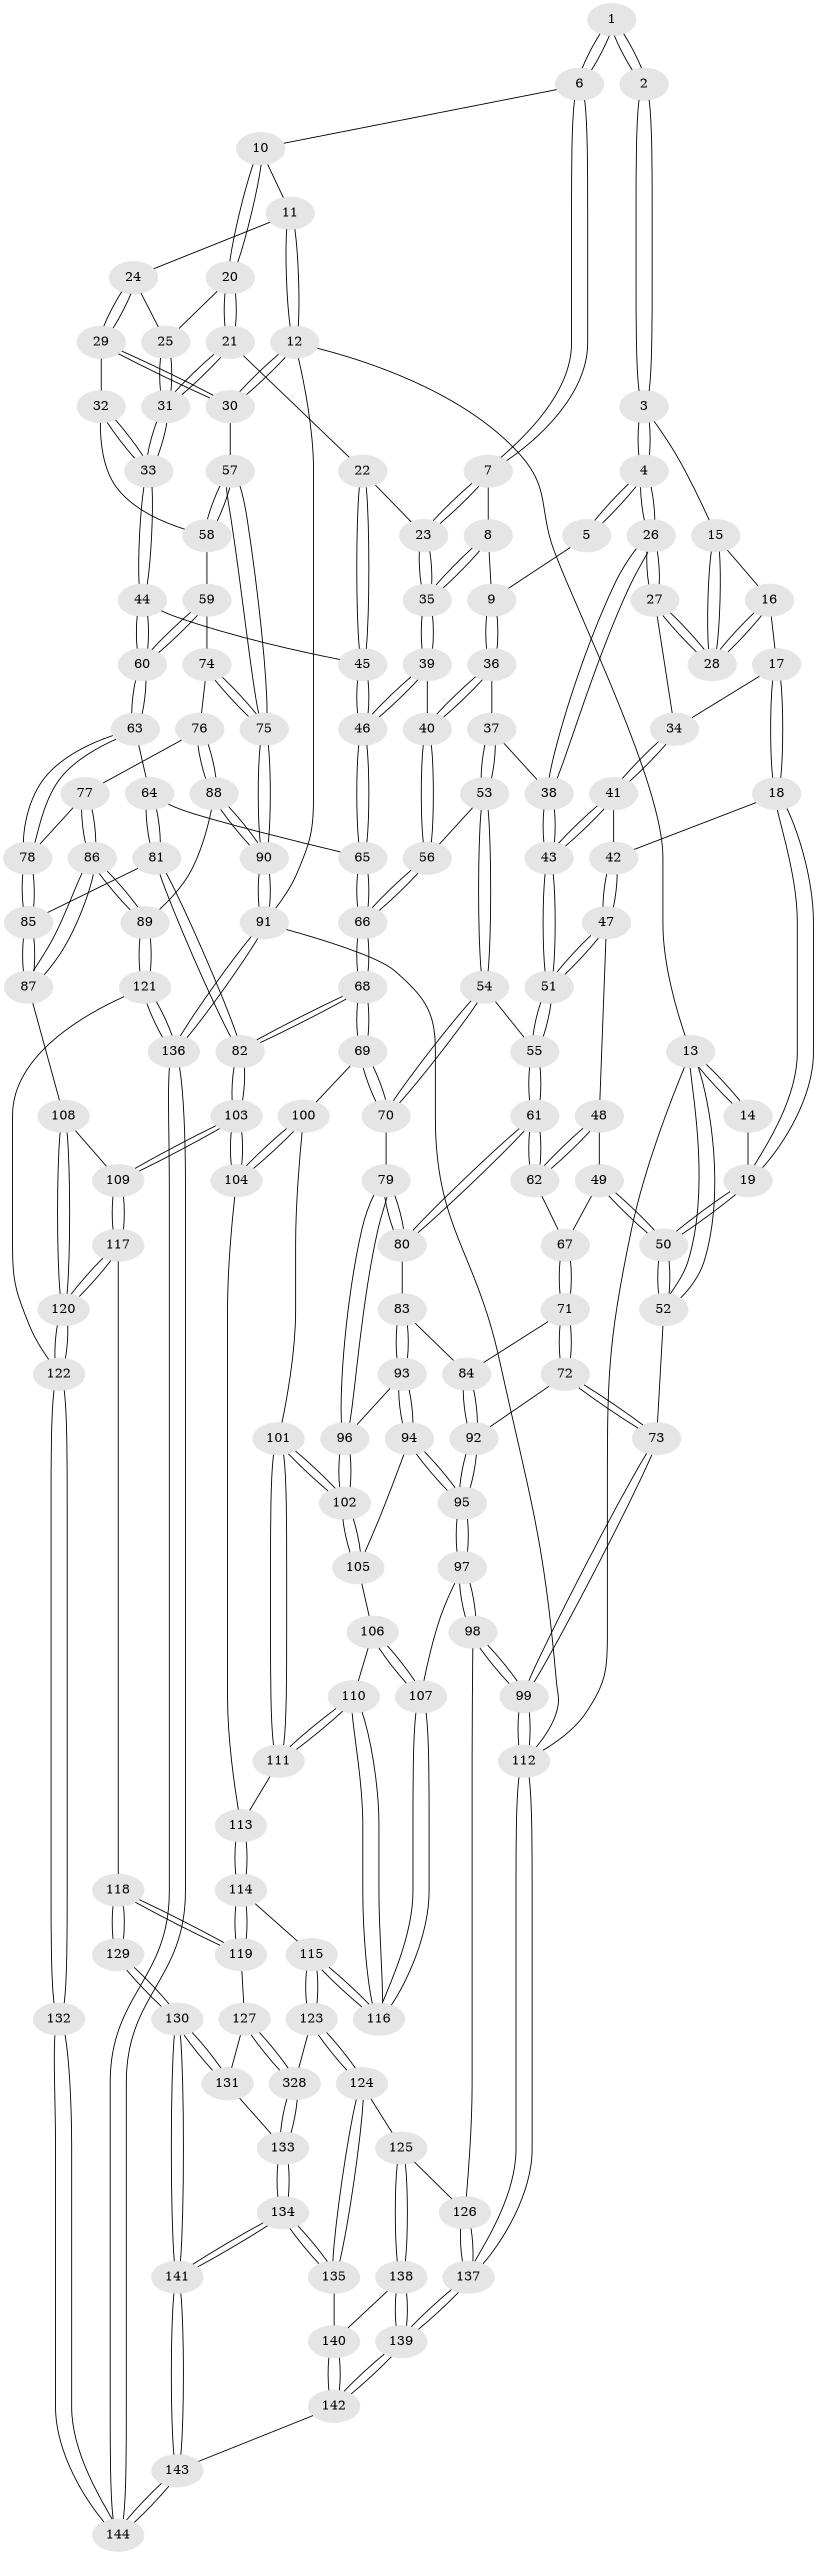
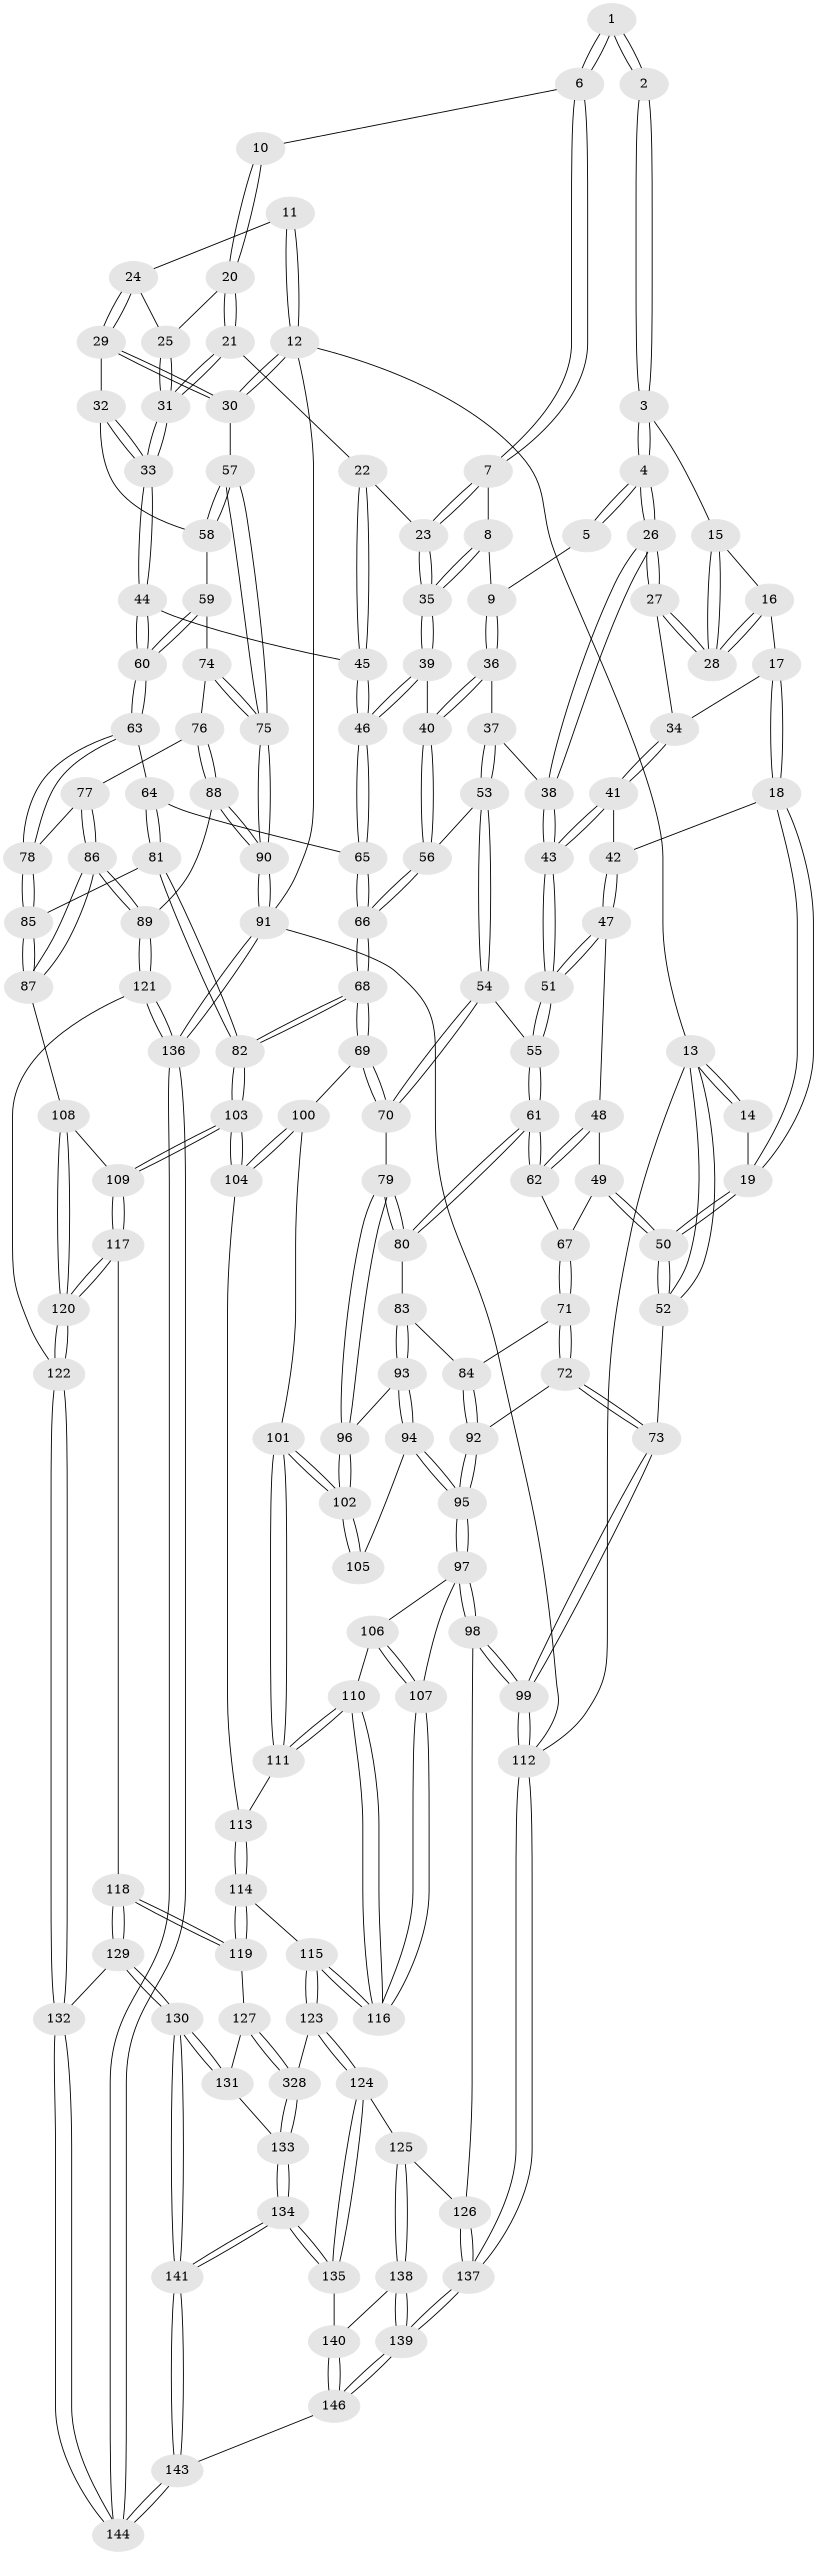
edge "10" -- "11": removed
edge "105" -- "106": now "97" -- "106"
edge "129" -- "132": added
node "142": label "142" -> "146"
